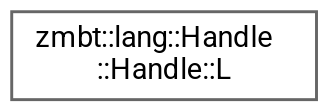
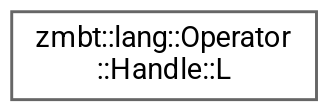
node "zmbt::lang::Handle ::Handle::L": label "zmbt::lang::Handle ::Handle::L" -> "zmbt::lang::Operator ::Handle::L"
